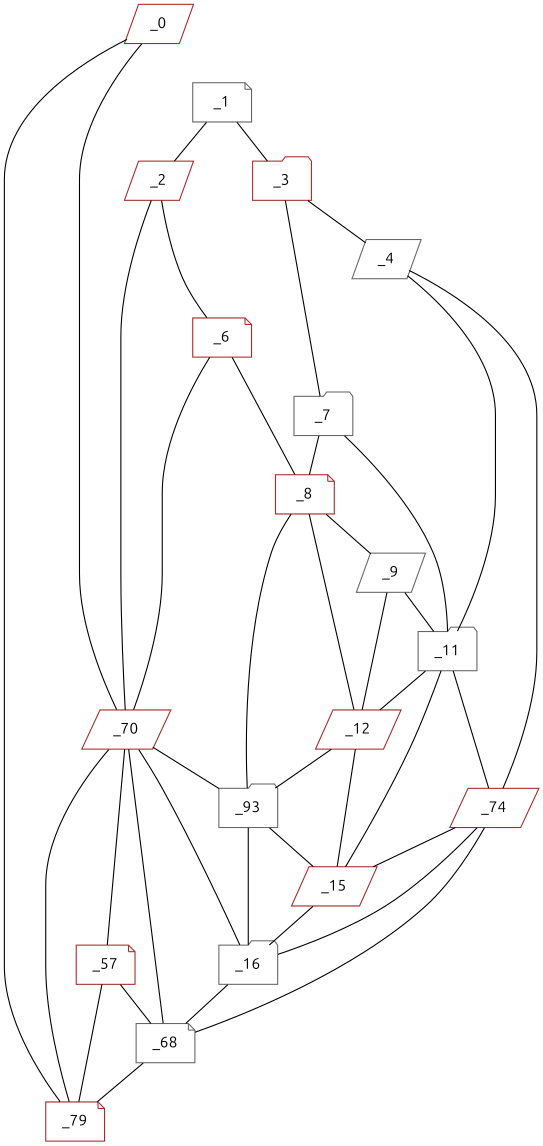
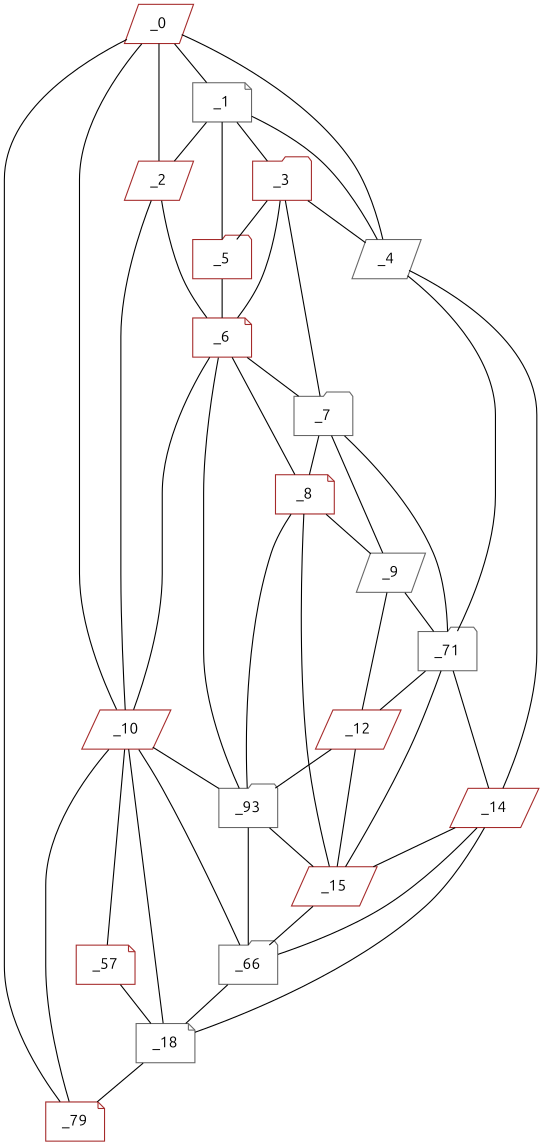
edge "_0" -- "_1": added
edge "_0" -- "_2": added
edge "_0" -- "_4": added
edge "_1" -- "_4": added
node "_5": added
edge "_3" -- "_6": added
edge "_6" -- "_7": added
edge "_7" -- "_9": added
edge "_6" -- "_93": added
edge "_8" -- "_12": now "_8" -- "_15"
node "_11": label "_11" -> "_71"
node "_70": label "_70" -> "_10"
node "_74": label "_74" -> "_14"
node "_16": label "_16" -> "_66"
edge "_57" -- "_79": removed
node "_68": label "_68" -> "_18"
